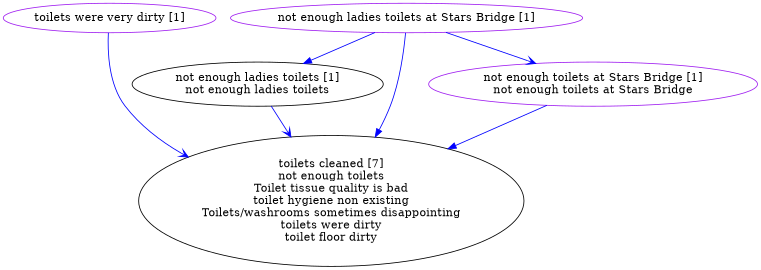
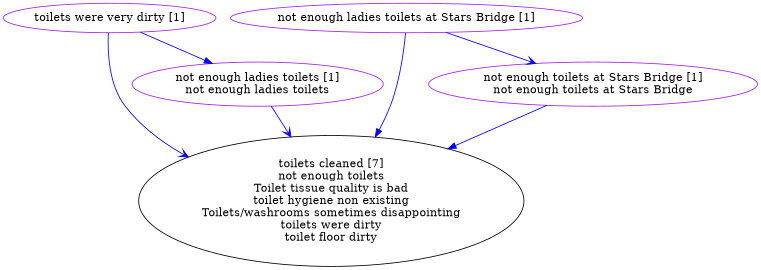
edge "not enough ladies toilets at Stars Bridge [1]" -> "not enough ladies toilets [1] not enough ladies toilets": now "toilets were very dirty [1]" -> "not enough ladies toilets [1] not enough ladies toilets"
node "not enough ladies toilets [1] not enough ladies toilets": color black -> purple
